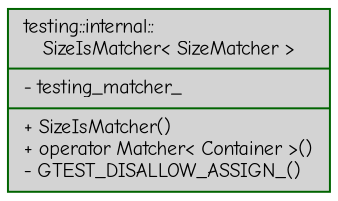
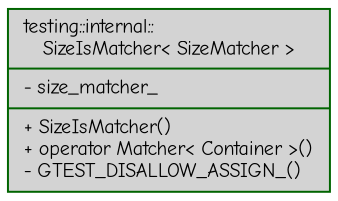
node "testing::internal::": text "- testing_matcher_" -> "- size_matcher_"
